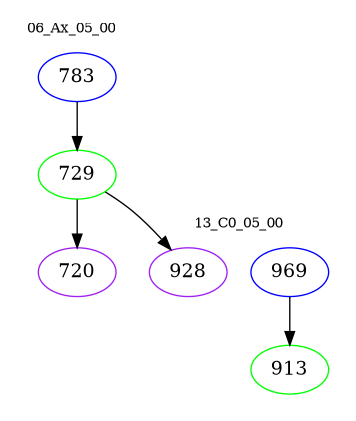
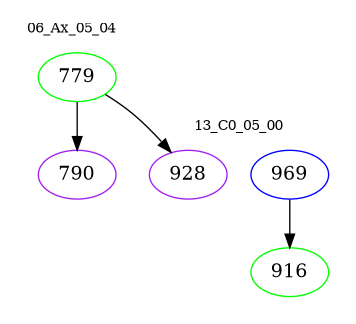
cluster "06_Ax_05_00": label "06_Ax_05_00" -> "06_Ax_05_04"
node "783": removed
node "729": label "729" -> "779"
node "720": label "720" -> "790"
node "913": label "913" -> "916"
